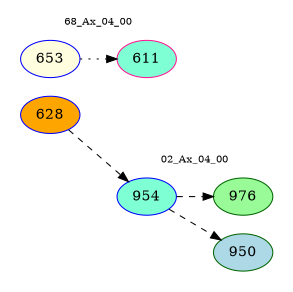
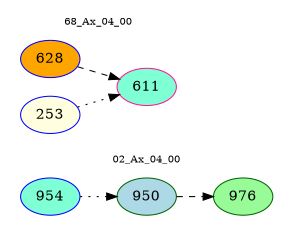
node "653": label "653" -> "253"
edge "628" -> "954": now "628" -> "611"
edge "954" -> "976": now "950" -> "976"
edge "954" -> "950": style dashed -> dotted
